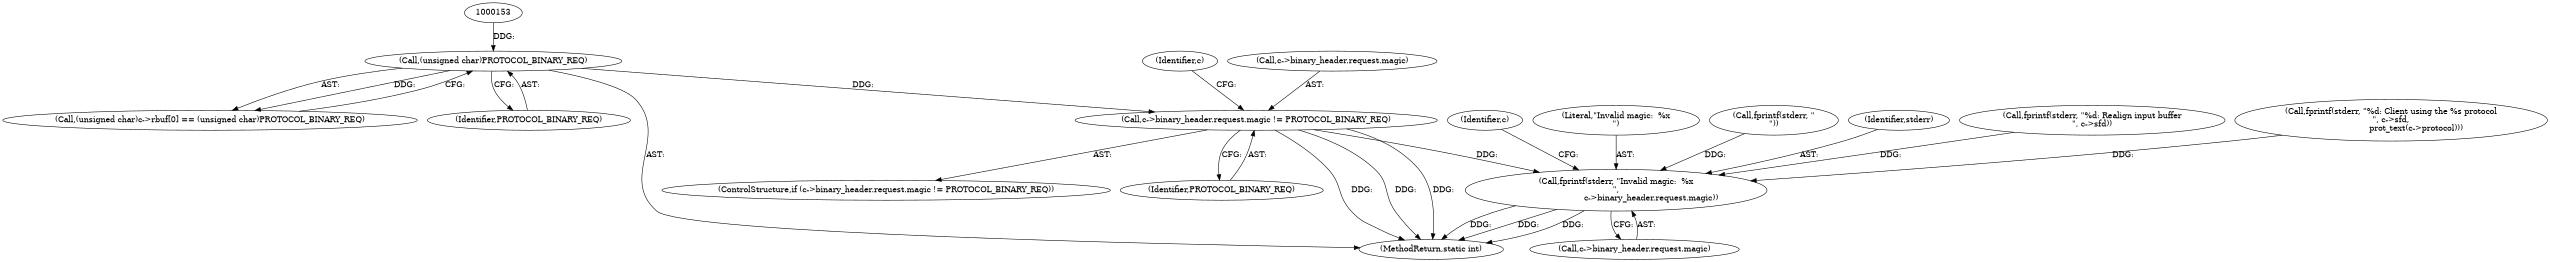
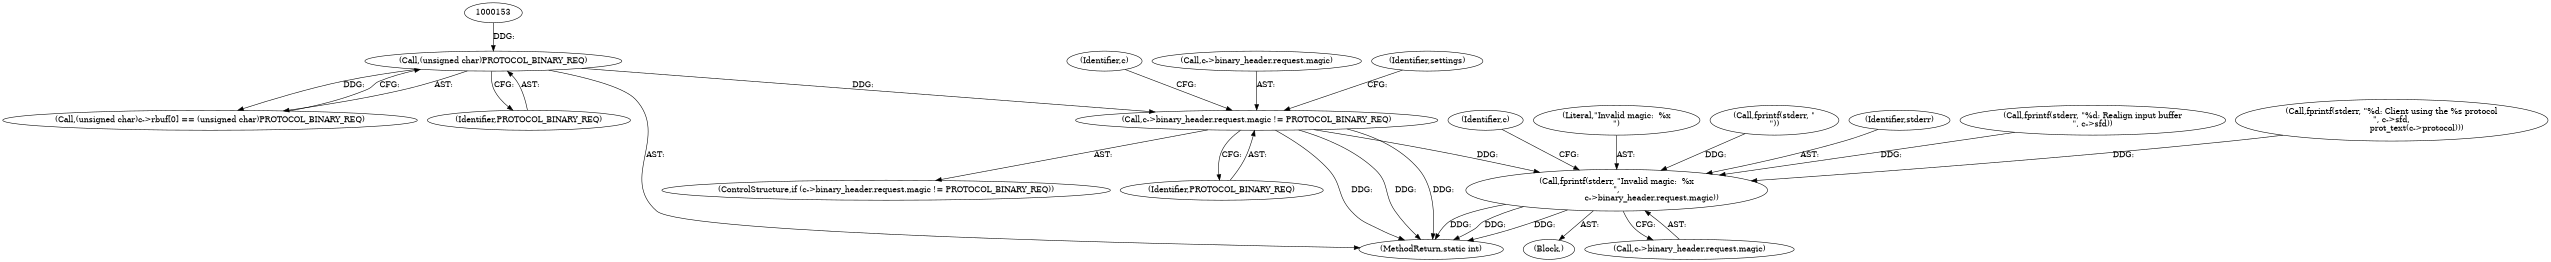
node "(Identifier,settings)": added
node "(Block,)": added
